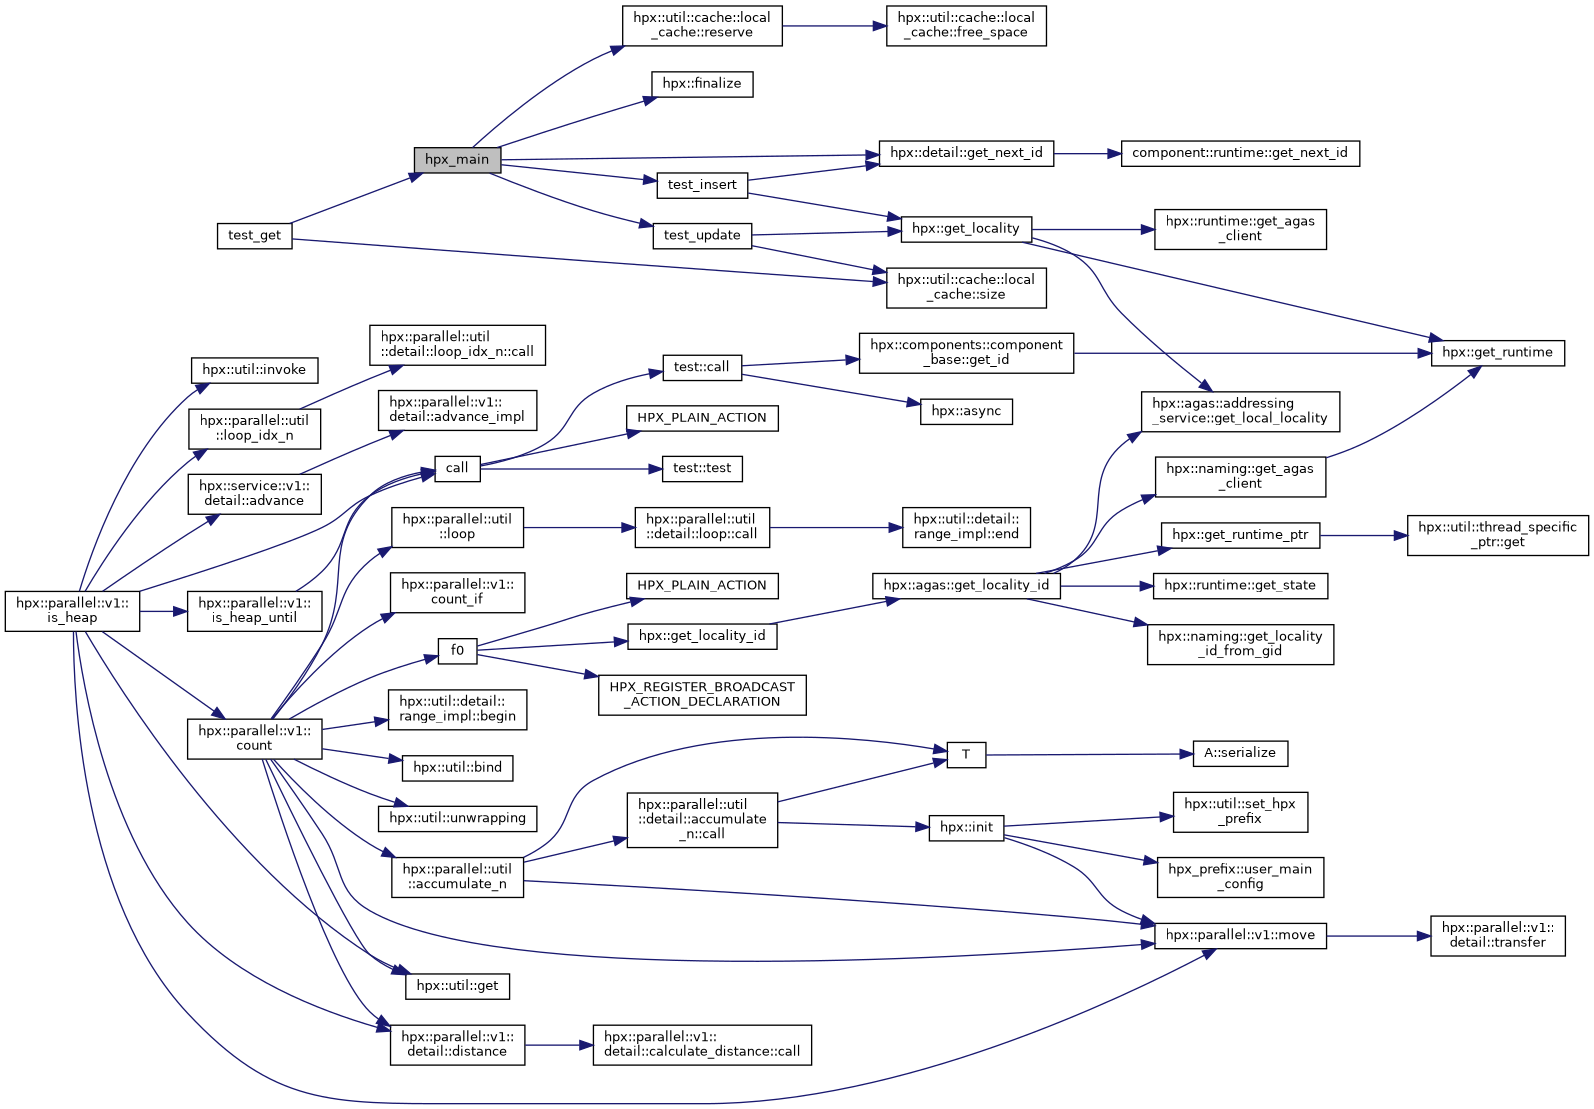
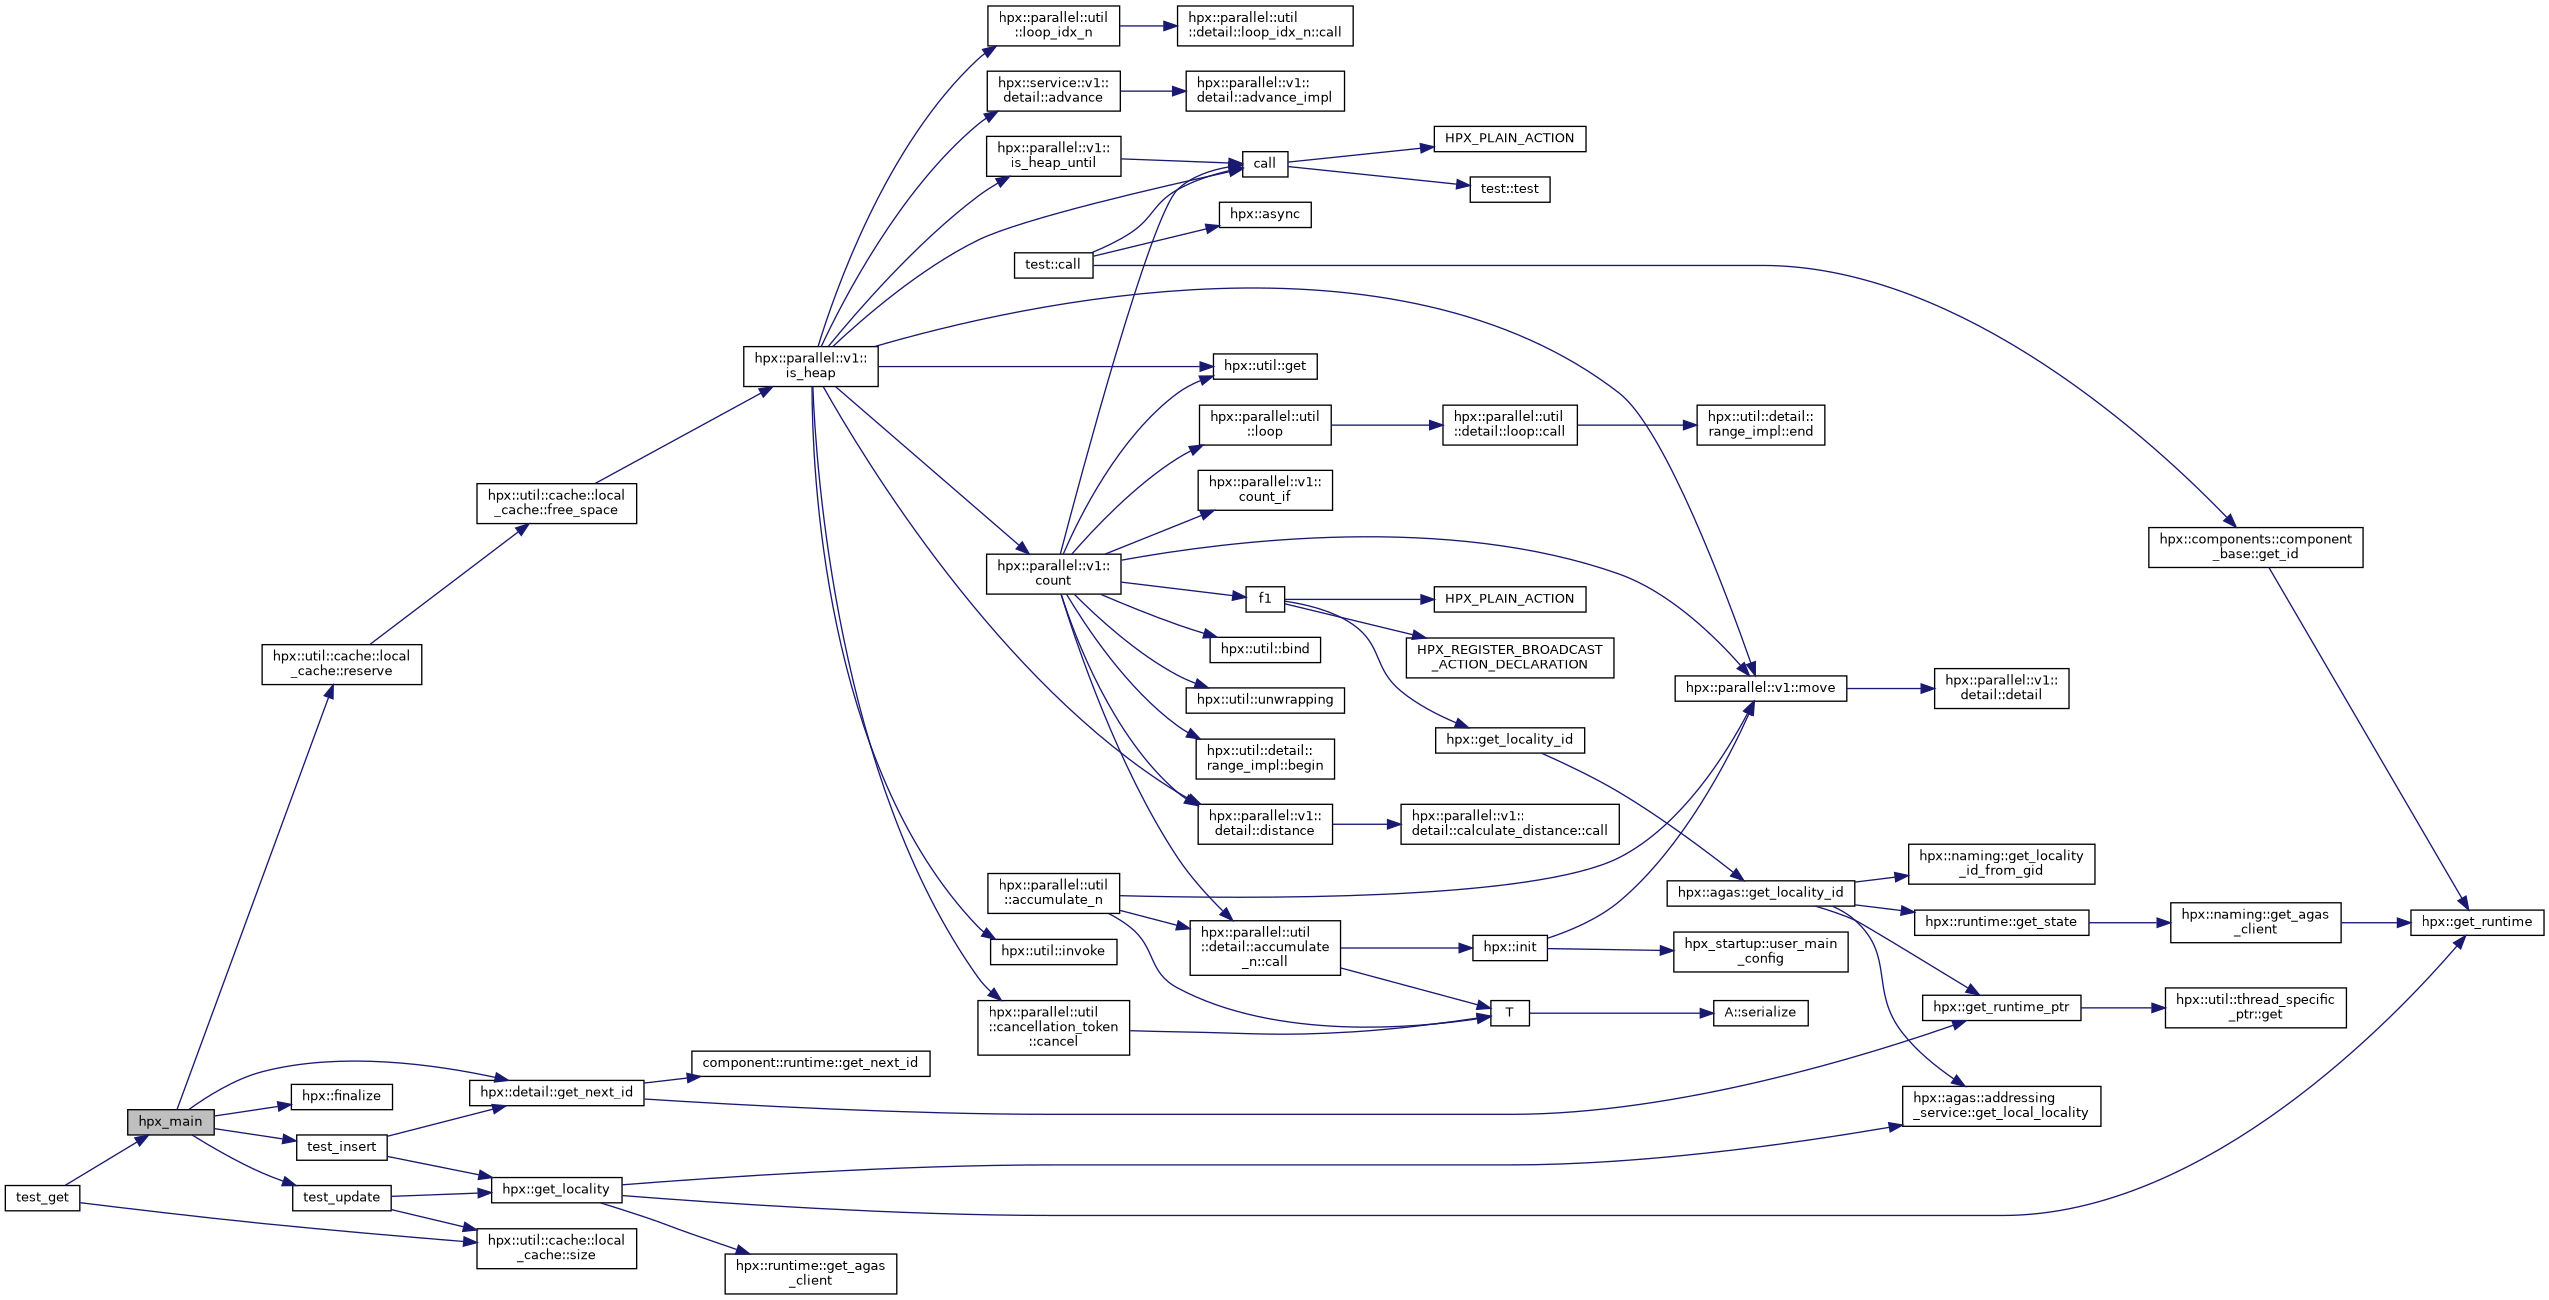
edge "call" -> "test::call": reversed
edge "hpx::util::cache::local _cache::free_space" -> "hpx::parallel::v1:: is_heap": added
edge "hpx::agas::get_locality_id" -> "hpx::naming::get_agas _client": now "hpx::runtime::get_state" -> "hpx::naming::get_agas _client"
node "f0": label "f0" -> "f1"
edge "hpx::parallel::v1:: count" -> "hpx::parallel::util ::accumulate_n": now "hpx::parallel::v1:: count" -> "hpx::parallel::util ::detail::accumulate _n::call"
node "hpx::util::set_hpx _prefix": removed
node "hpx_prefix::user_main _config": label "hpx_prefix::user_main _config" -> "hpx_startup::user_main _config"
node "hpx::parallel::v1:: detail::transfer": label "hpx::parallel::v1:: detail::transfer" -> "hpx::parallel::v1:: detail::detail"
node "hpx::parallel::util ::cancellation_token ::cancel": added
edge "hpx::detail::get_next_id" -> "hpx::get_runtime_ptr": added
